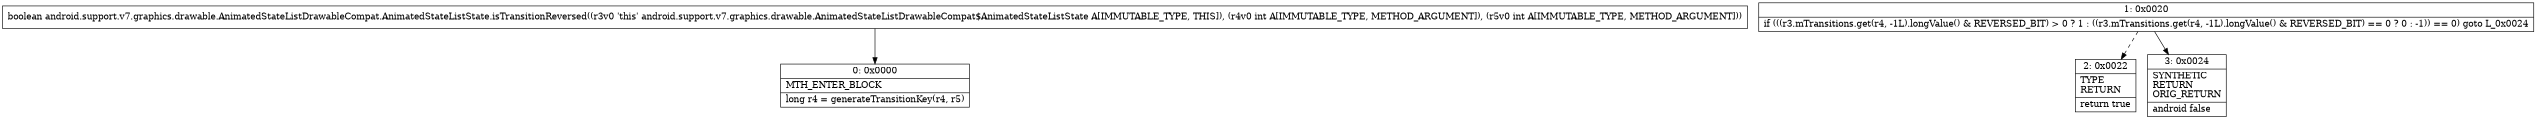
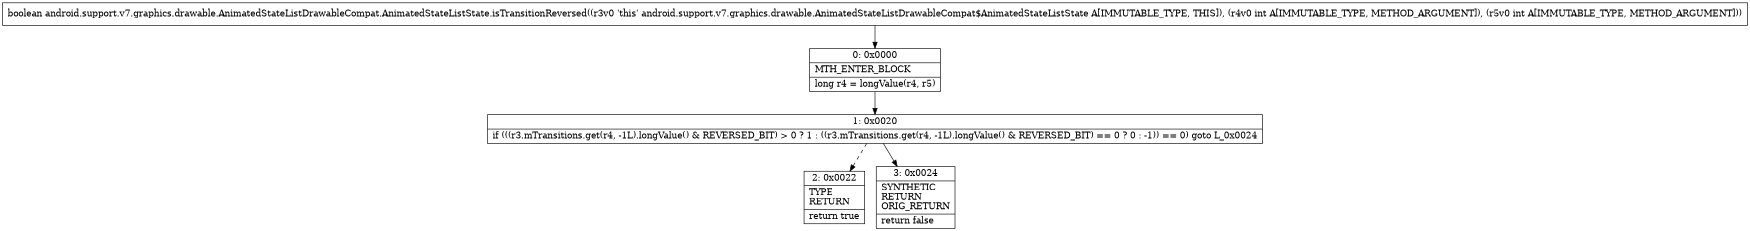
node "0: 0x0000": text "long r4 = generateTransitionKey(r4, r5)" -> "long r4 = longValue(r4, r5)"
edge "0: 0x0000" -> "1: 0x0020": added
node "3: 0x0024": text "android false" -> "return false"
